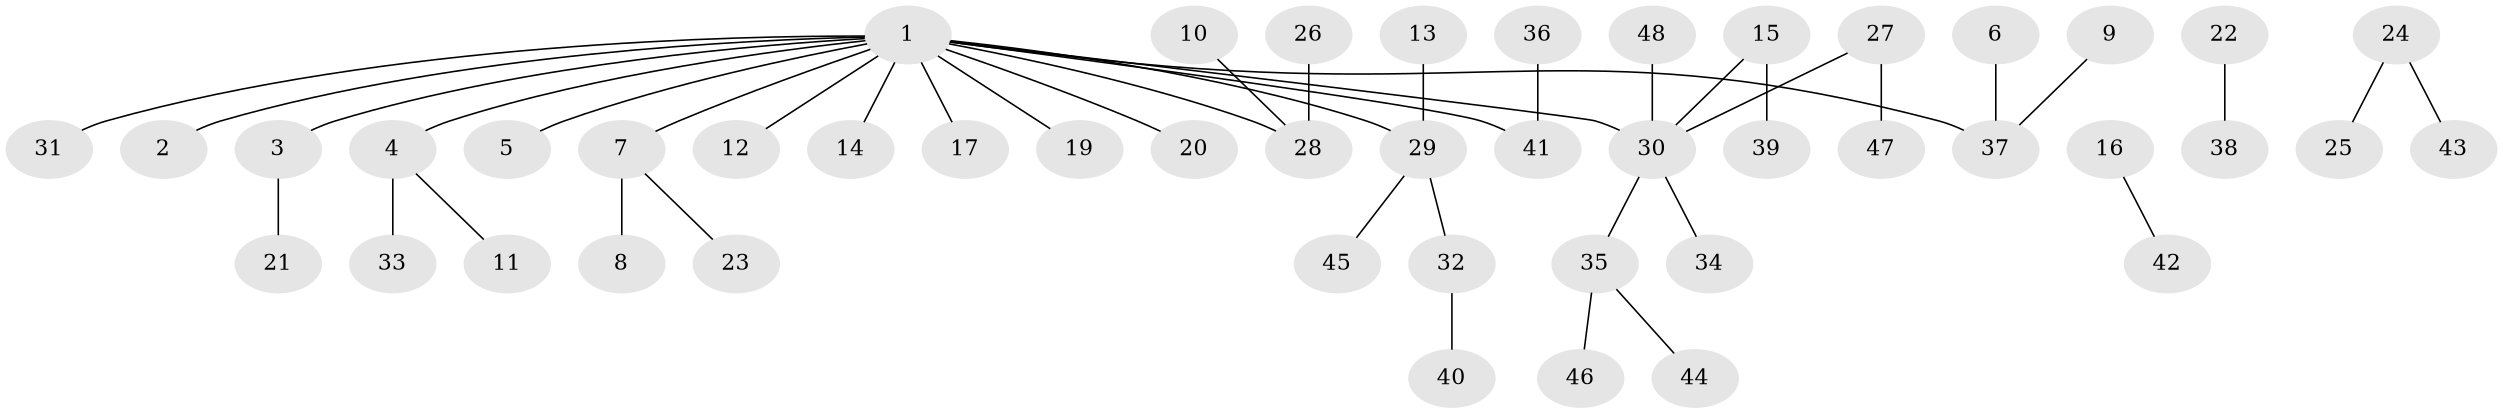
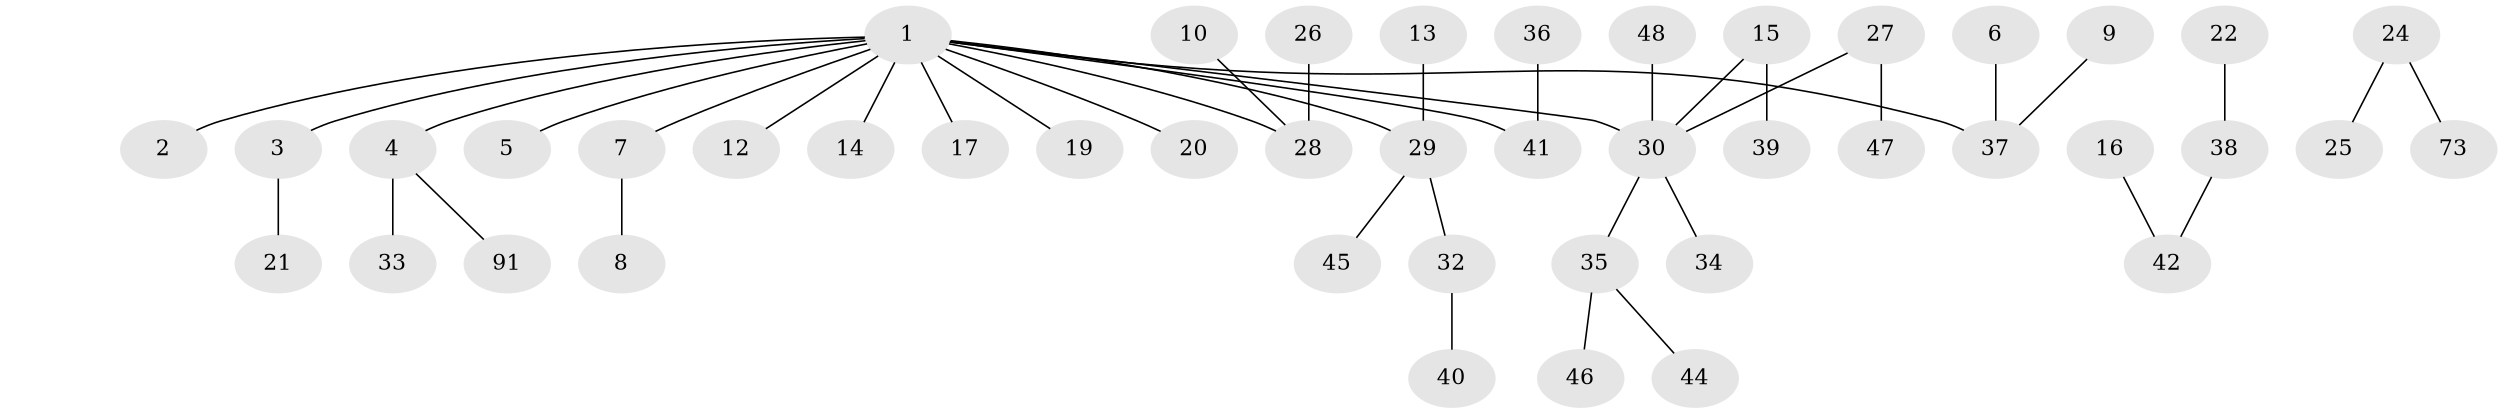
node "31": removed
node "43": label "43" -> "73"
edge "38" -- "42": added
node "11": label "11" -> "91"
node "23": removed
